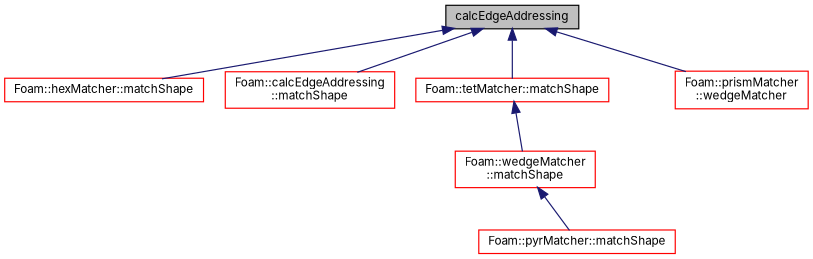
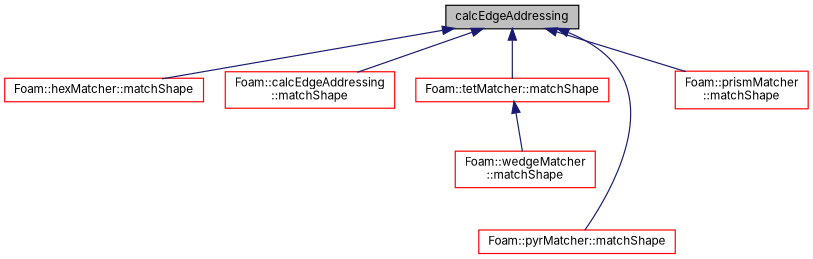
node "Foam::prismMatcher ::wedgeMatcher": label "Foam::prismMatcher ::wedgeMatcher" -> "Foam::prismMatcher ::matchShape"
edge "Foam::pyrMatcher::matchShape" -> "Foam::wedgeMatcher ::matchShape": now "Foam::pyrMatcher::matchShape" -> "calcEdgeAddressing"
